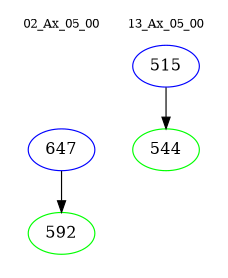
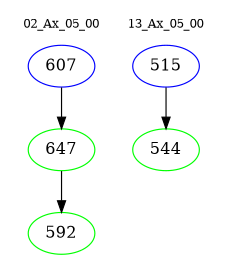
node "607": added
node "647": color blue -> green
